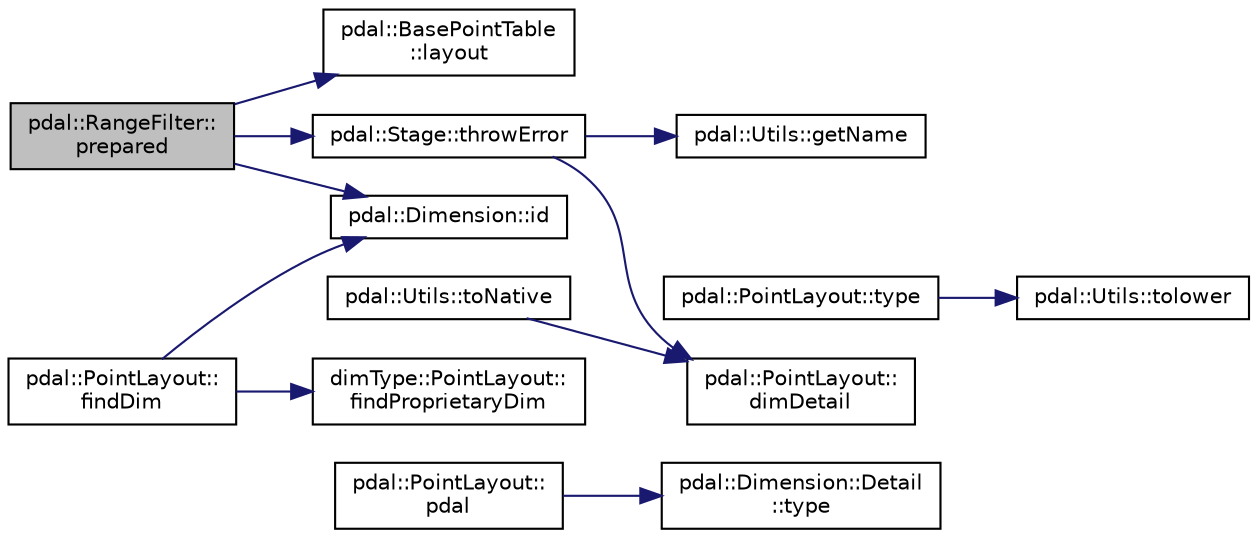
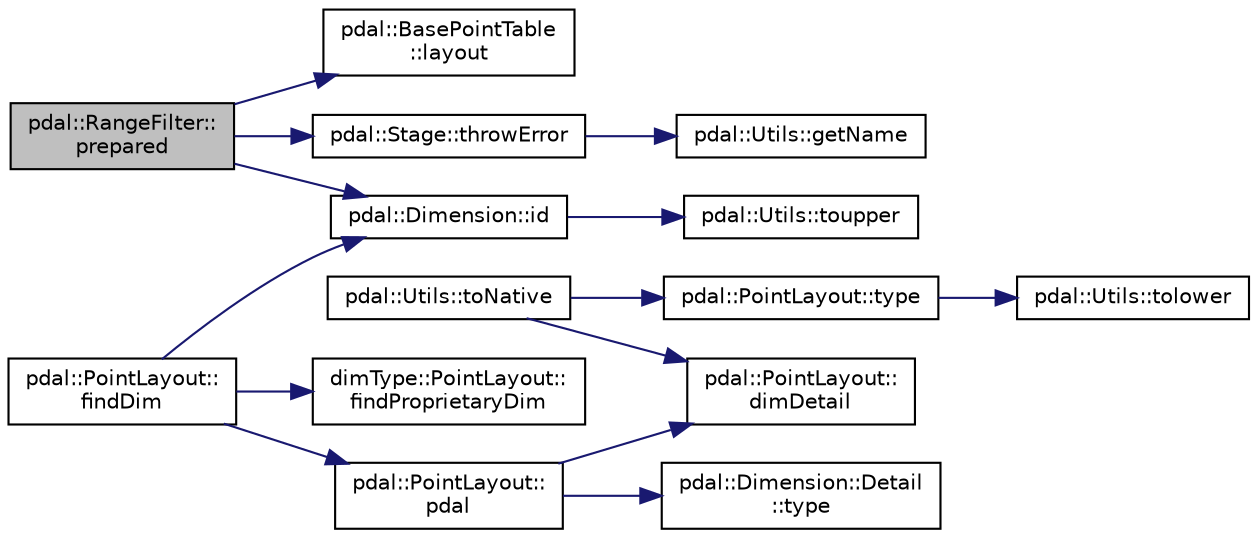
node "pdal::Utils::toupper": added
edge "pdal::Stage::throwError" -> "pdal::PointLayout:: dimDetail": now "pdal::PointLayout:: pdal" -> "pdal::PointLayout:: dimDetail"
edge "pdal::Utils::toNative" -> "pdal::PointLayout::type": added
edge "pdal::PointLayout:: findDim" -> "pdal::PointLayout:: pdal": added
